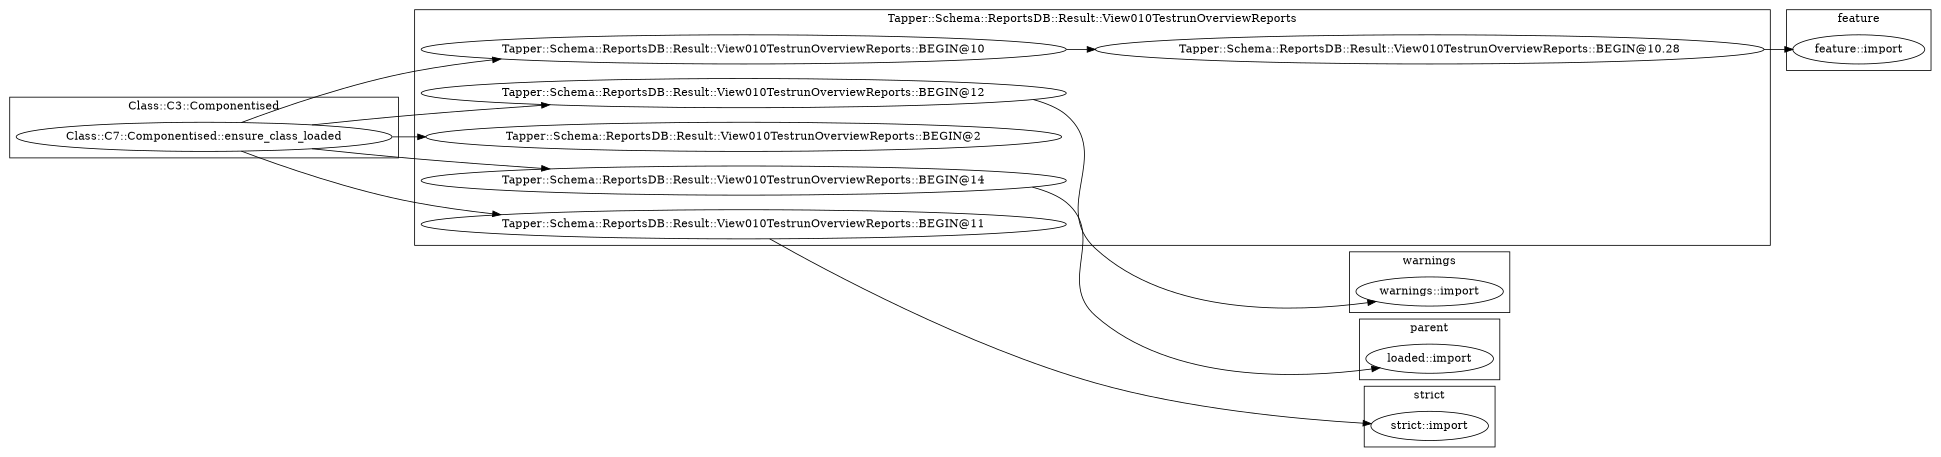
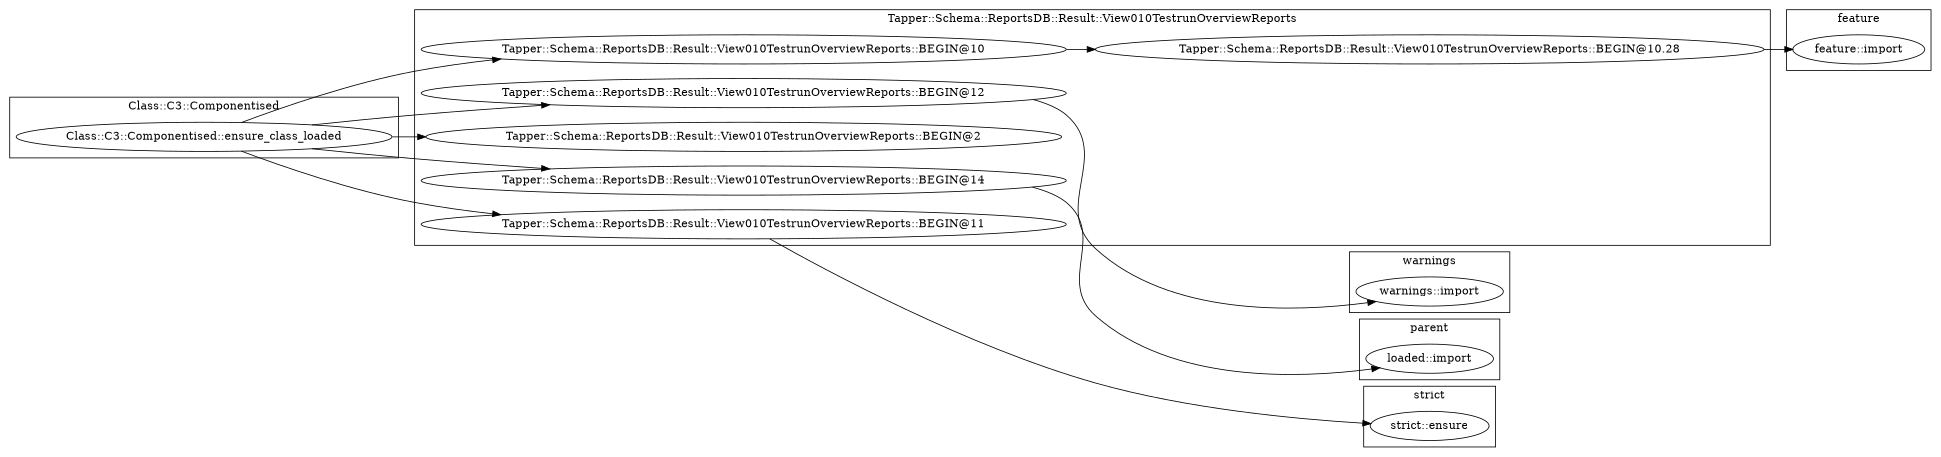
node "Class::C7::Componentised::ensure_class_loaded": label "Class::C7::Componentised::ensure_class_loaded" -> "Class::C3::Componentised::ensure_class_loaded"
node "strict::import": label "strict::import" -> "strict::ensure"
